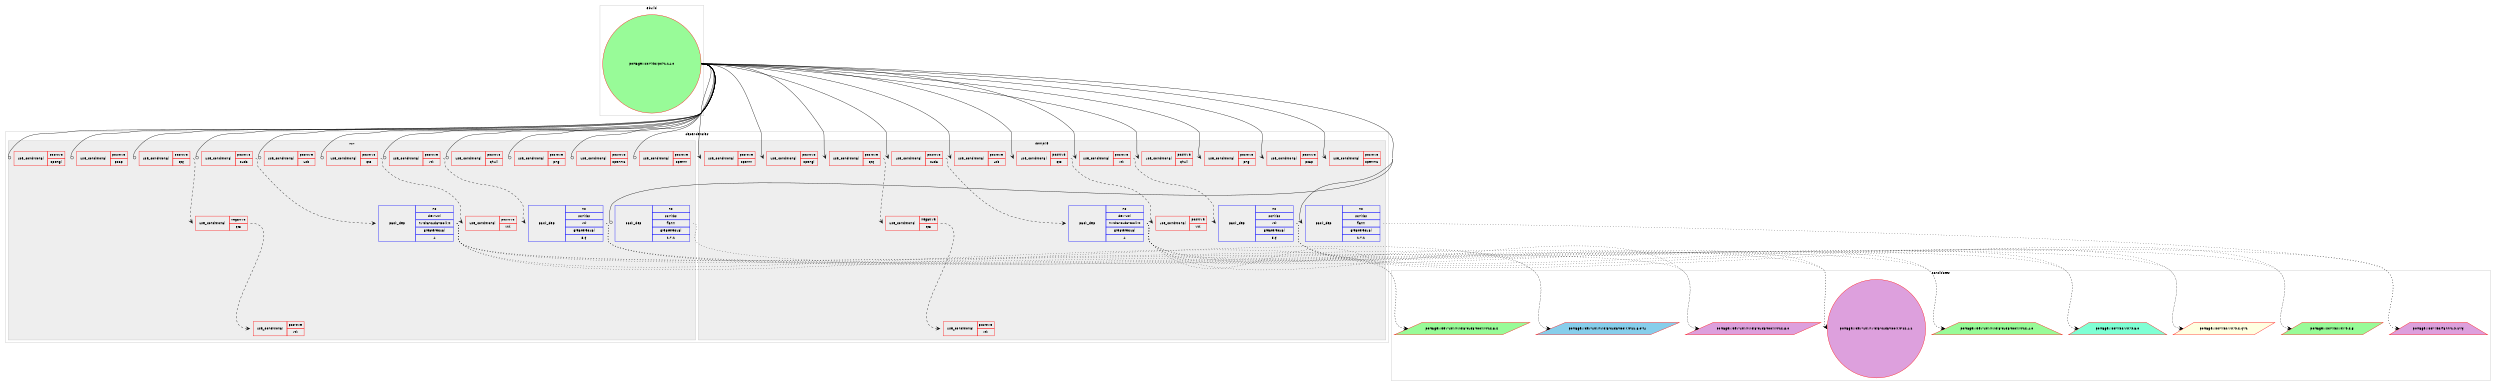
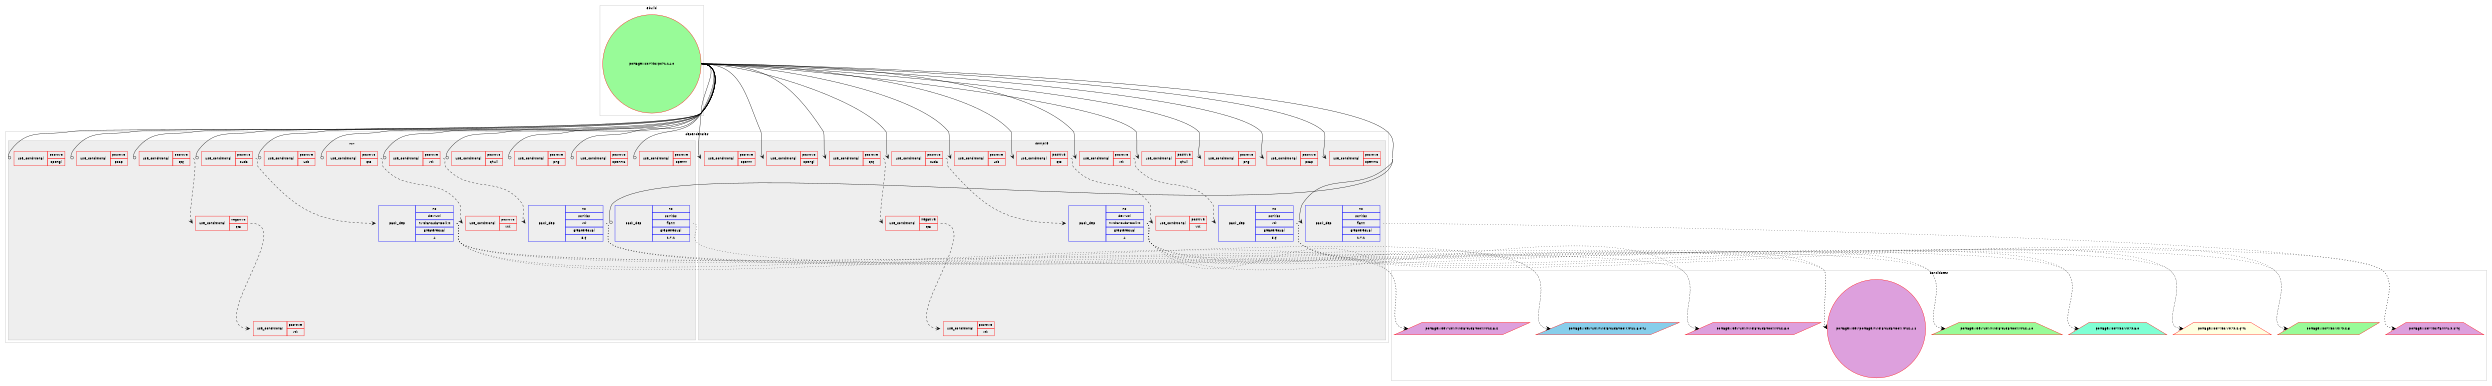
node "portage://dev-util/nvidia-cuda-toolkit-12.3.2": fillcolor palegreen -> plum
node "portage://dev-util/nvidia-cuda-toolkit-12.4.1": label "portage://dev-util/nvidia-cuda-toolkit-12.4.1" -> "portage://dev-portage/nvidia-cuda-toolkit-12.4.1"
node "portage://sci-libs/vtk-9.2.6-r1": shape parallelogram -> trapezium
